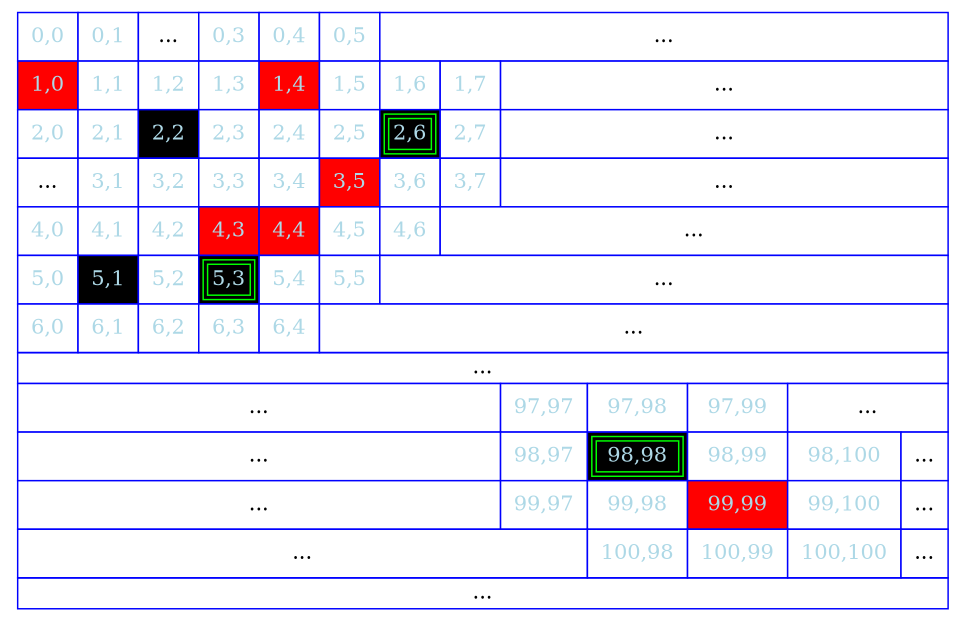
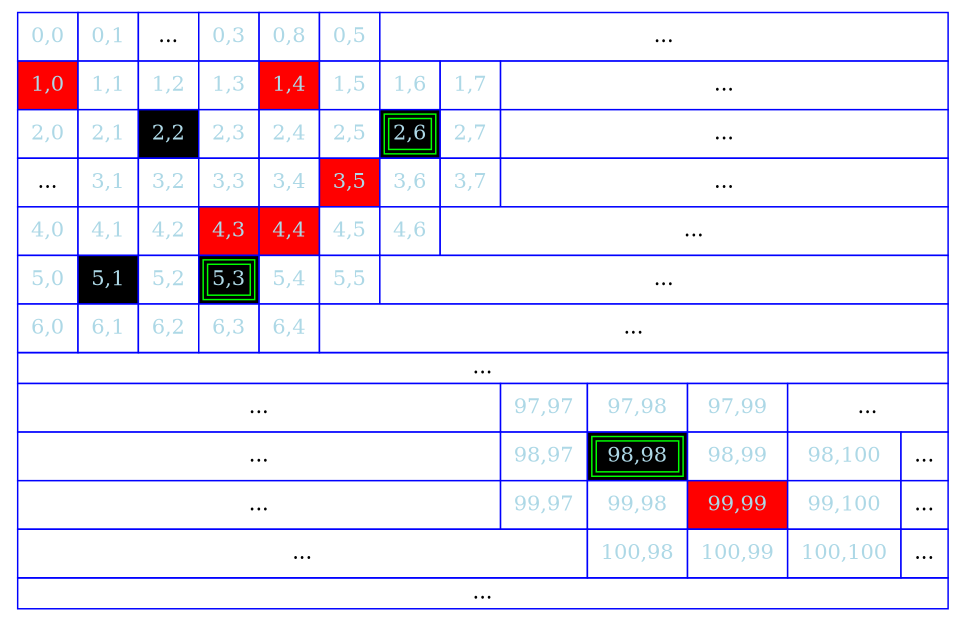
node "0,0": text "0,4" -> "0,8"
